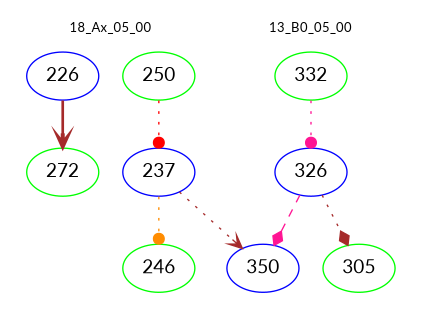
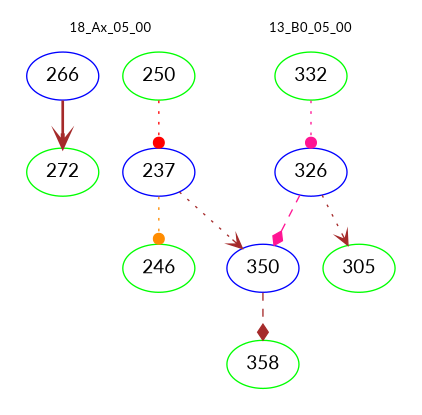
node "226": label "226" -> "266"
edge "326" -> "305": arrowhead diamond -> vee
node "358": added
